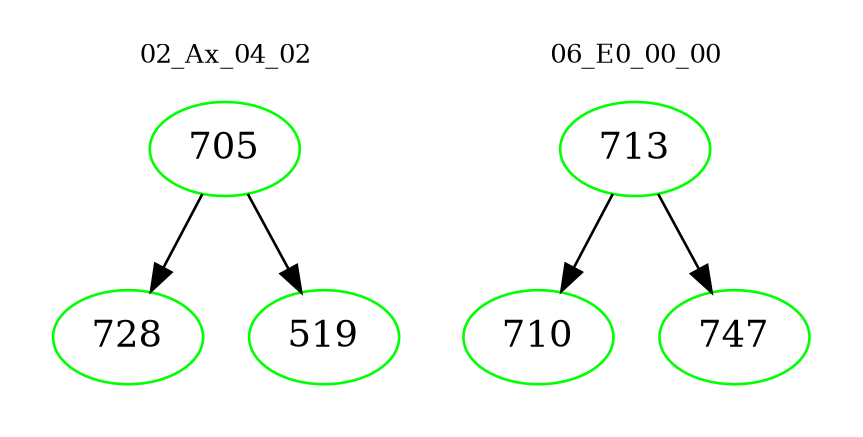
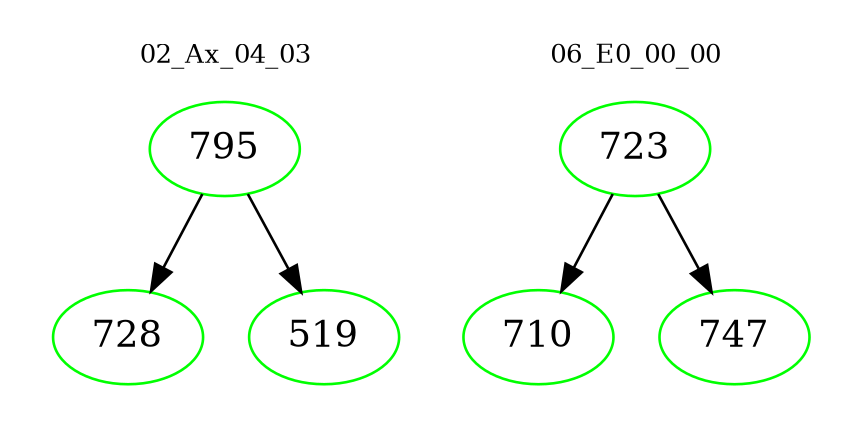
cluster "02_Ax_04_02": label "02_Ax_04_02" -> "02_Ax_04_03"
node "705": label "705" -> "795"
node "713": label "713" -> "723"
